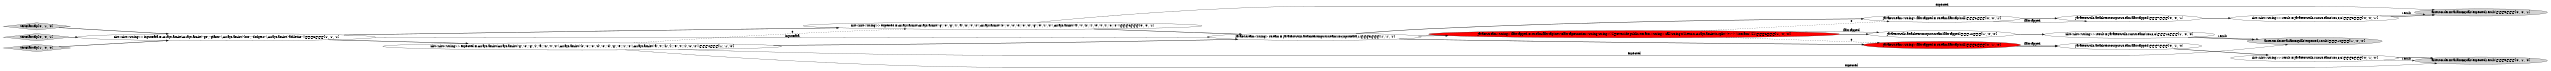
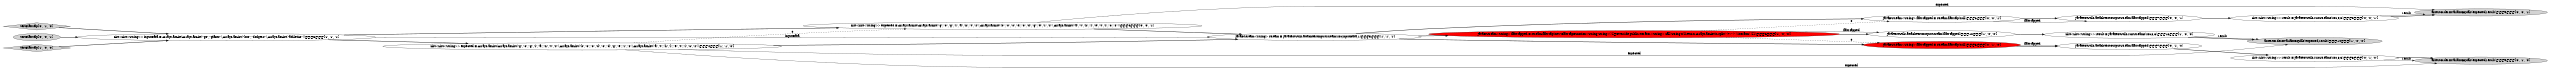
node "testFlatMap['0', '0', '1']": shape diamond -> ellipse
